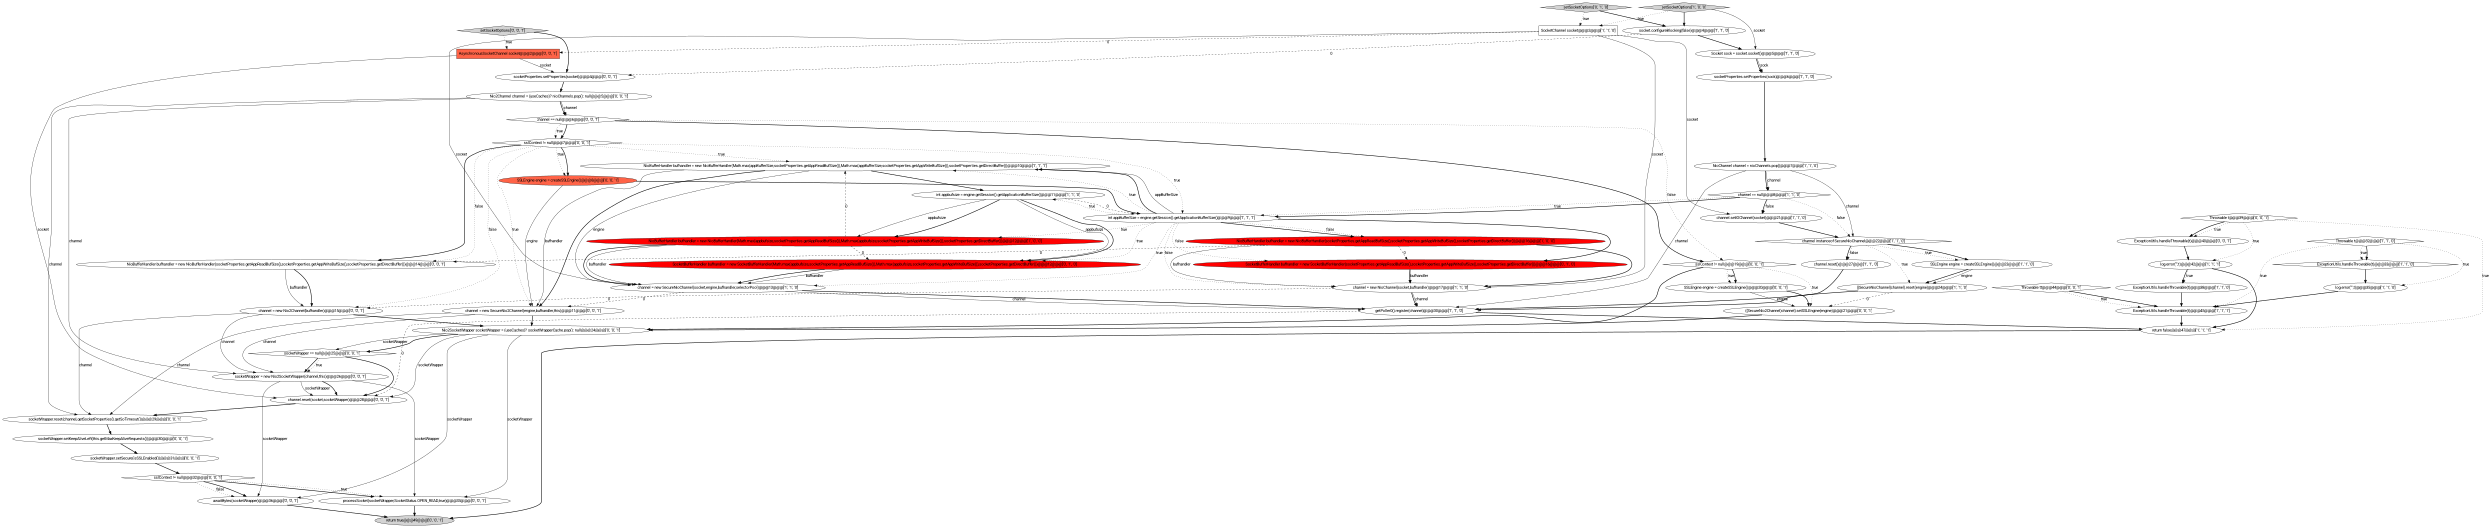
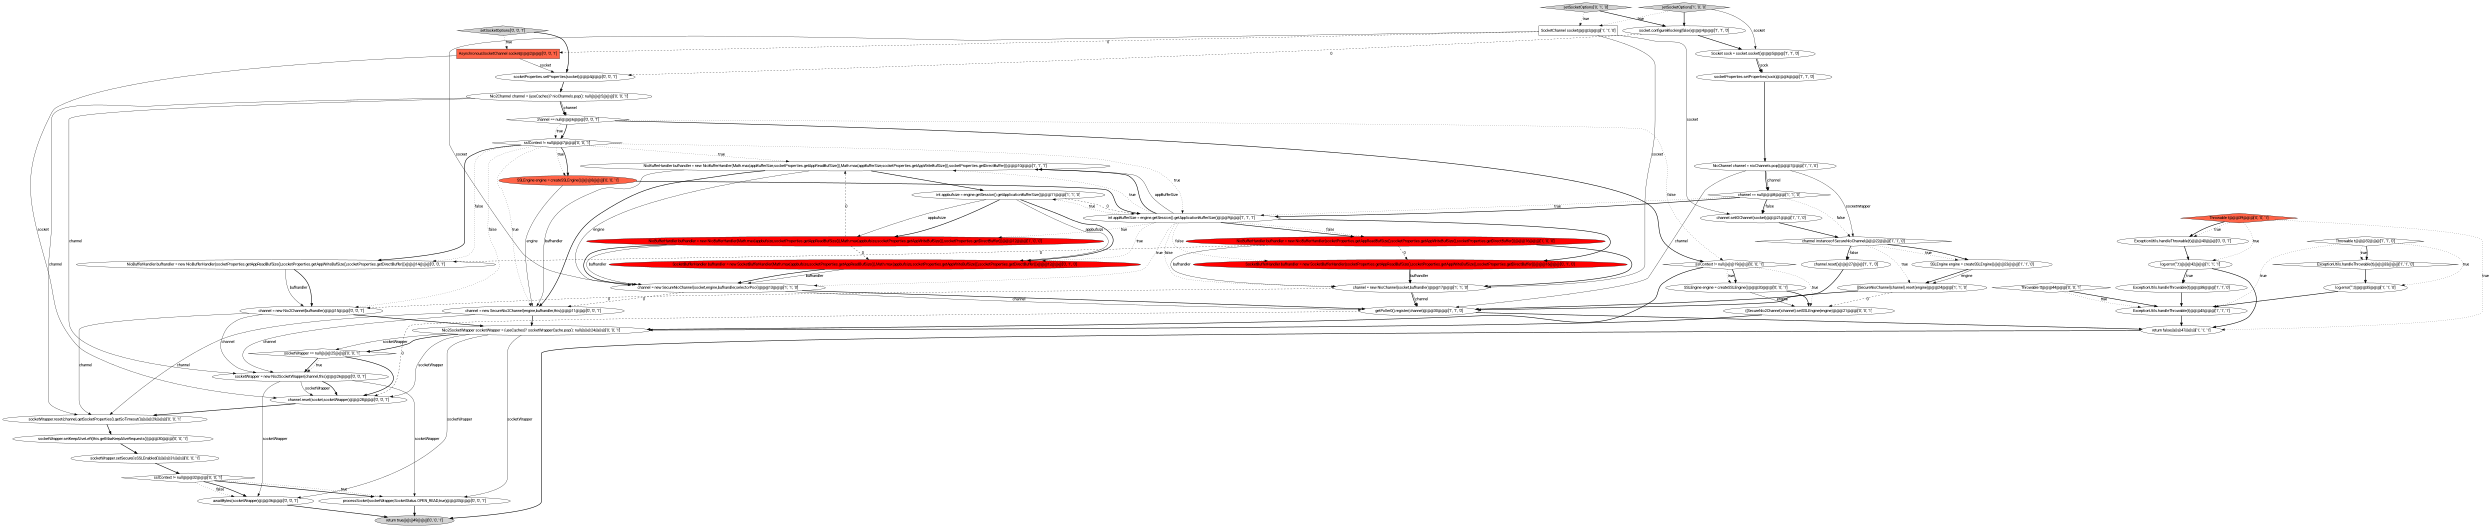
edge "NioChannel channel = nioChannels.pop()@@@7@@@['1', '1', '0']" -> "channel instanceof SecureNioChannel@@@22@@@['1', '1', '0']": label "channel" -> "socketWrapper"
node "Throwable t@@@39@@@['0', '0', '1']": fillcolor white -> tomato
